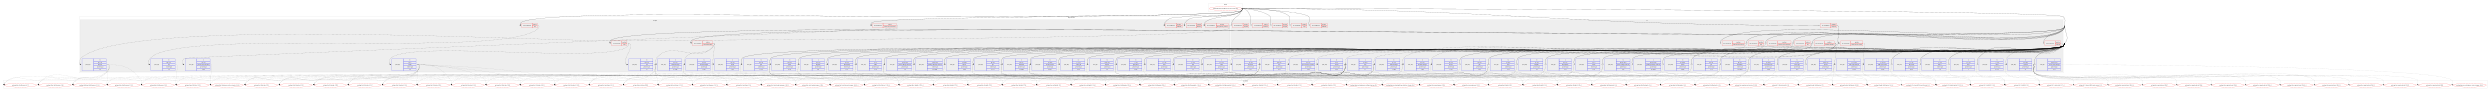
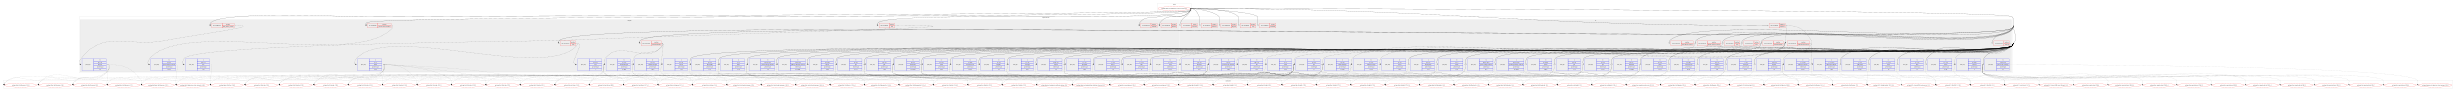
node "portage://net-fs/samba-4.19.7": removed
